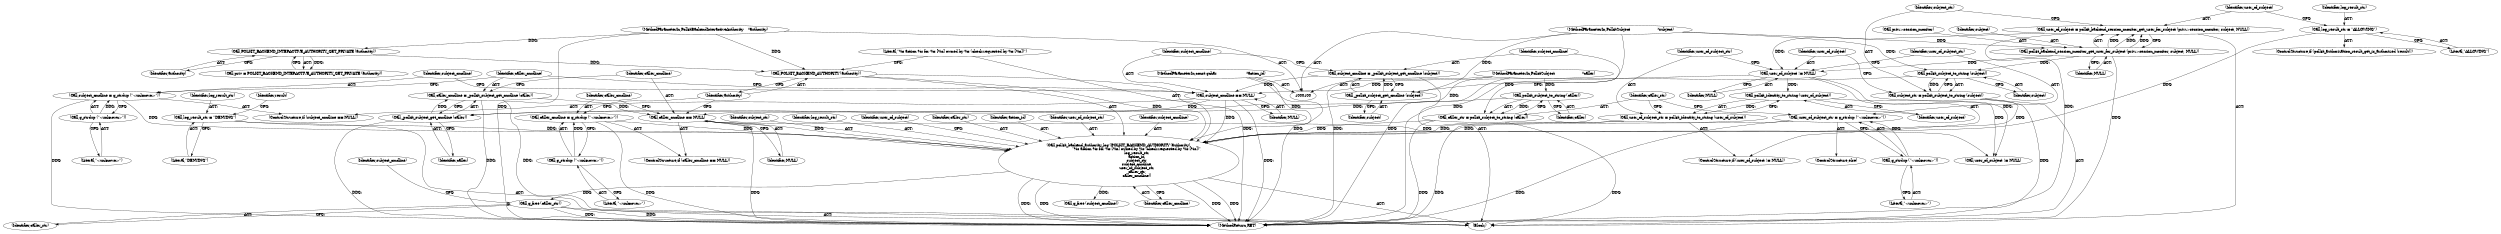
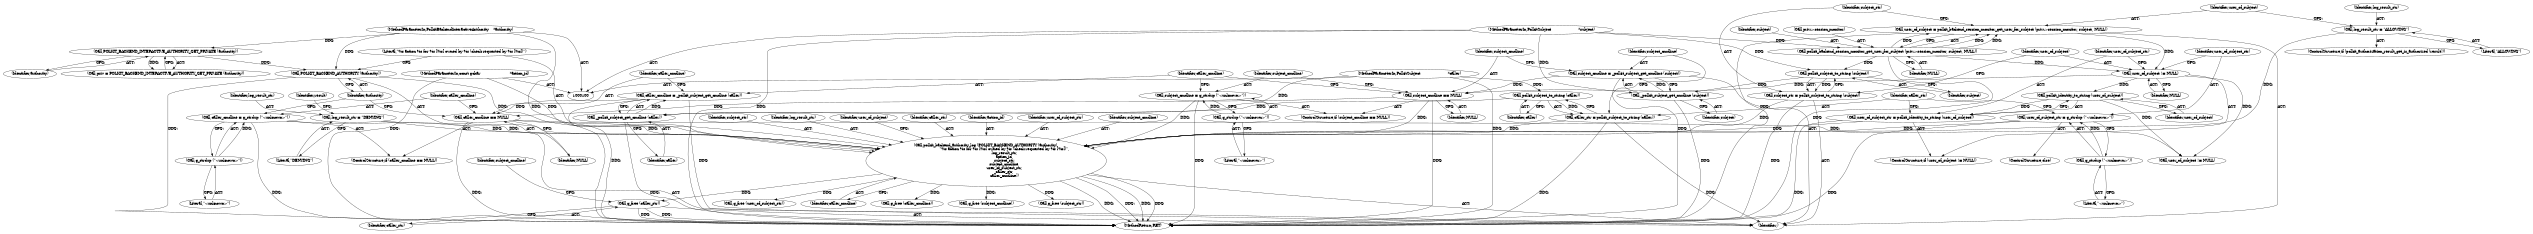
node "(Call,g_free (user_of_subject_str))": added
node "(Call,g_free (caller_cmdline))": added
node "(Call,g_free (subject_str))": added
edge "(Call,_polkit_subject_get_cmdline (subject))" -> "(MethodReturn,RET)": added, label "DDG:"
node "(Block,)": label "(Block,)" -> "(Identifier,)"
